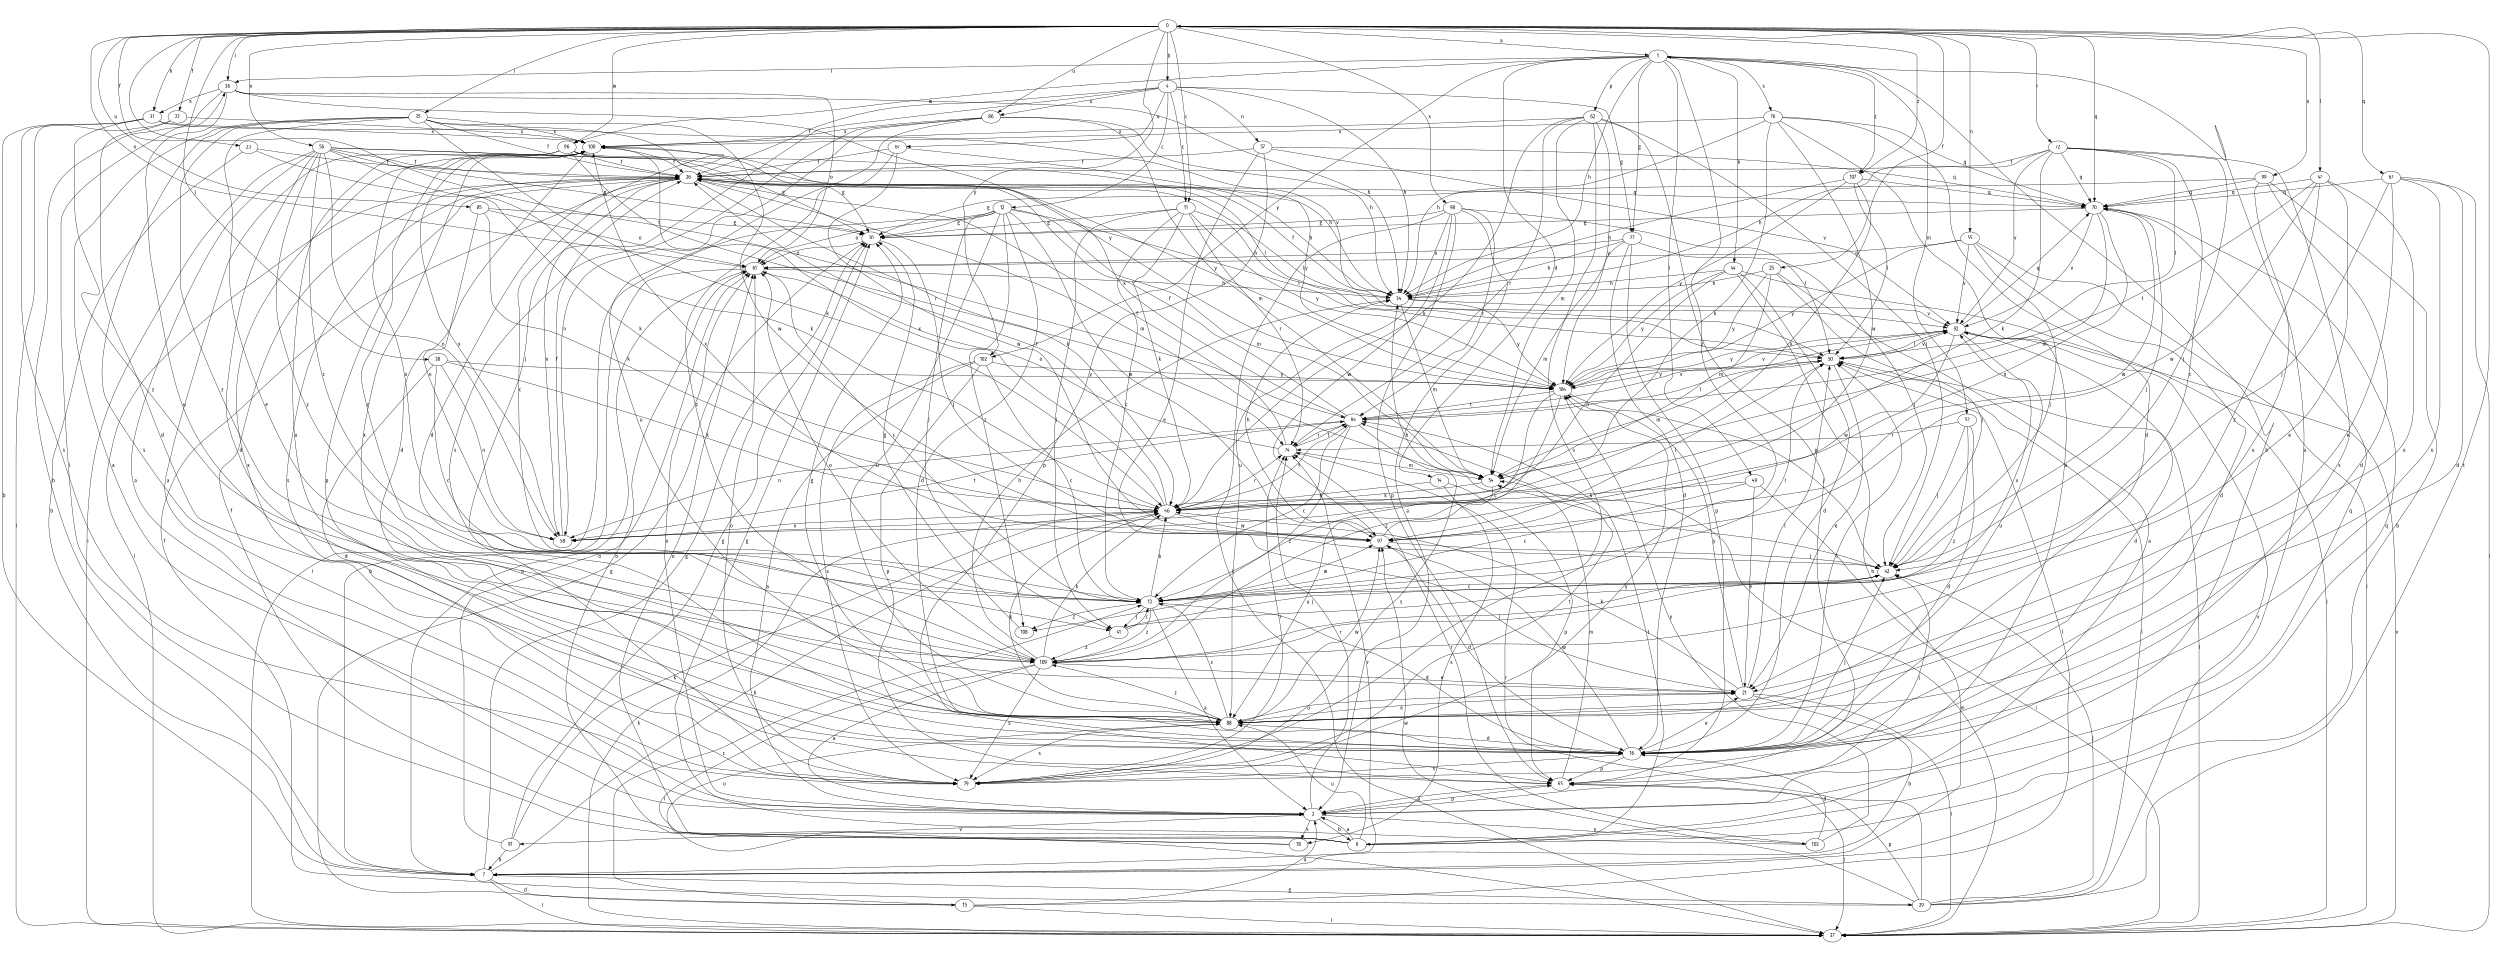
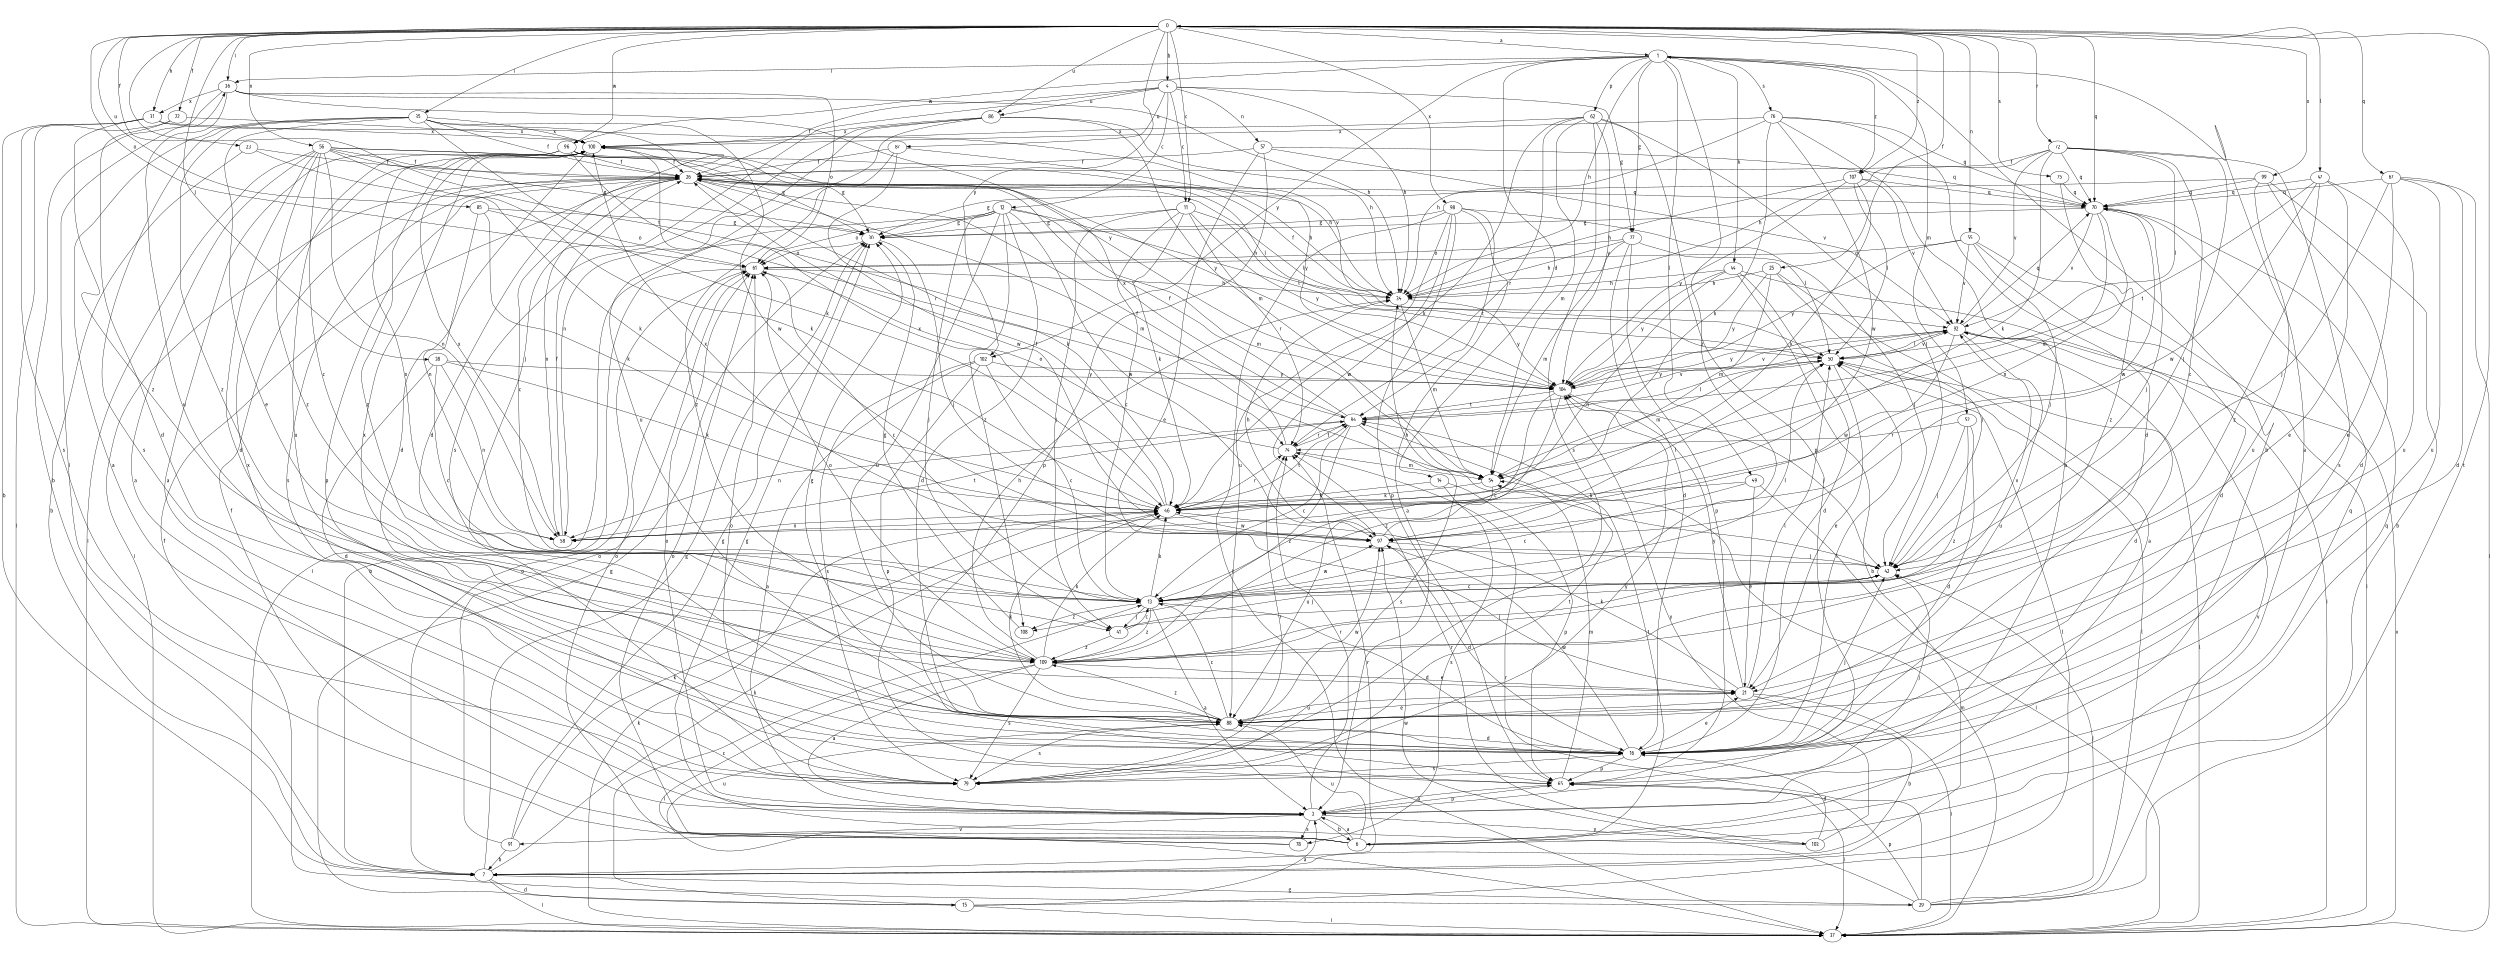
node "75": added
edge "34" -> "92": now "107" -> "92"
